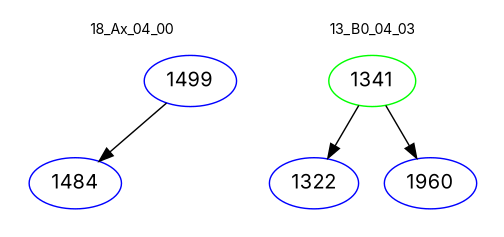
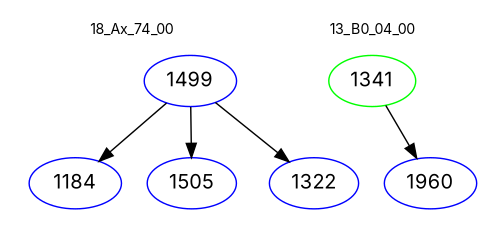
cluster "18_Ax_04_00": label "18_Ax_04_00" -> "18_Ax_74_00"
cluster "13_B0_04_03": label "13_B0_04_03" -> "13_B0_04_00"
edge "1341" -> "1322": now "1499" -> "1322"
node "1484": label "1484" -> "1184"
node "1505": added
